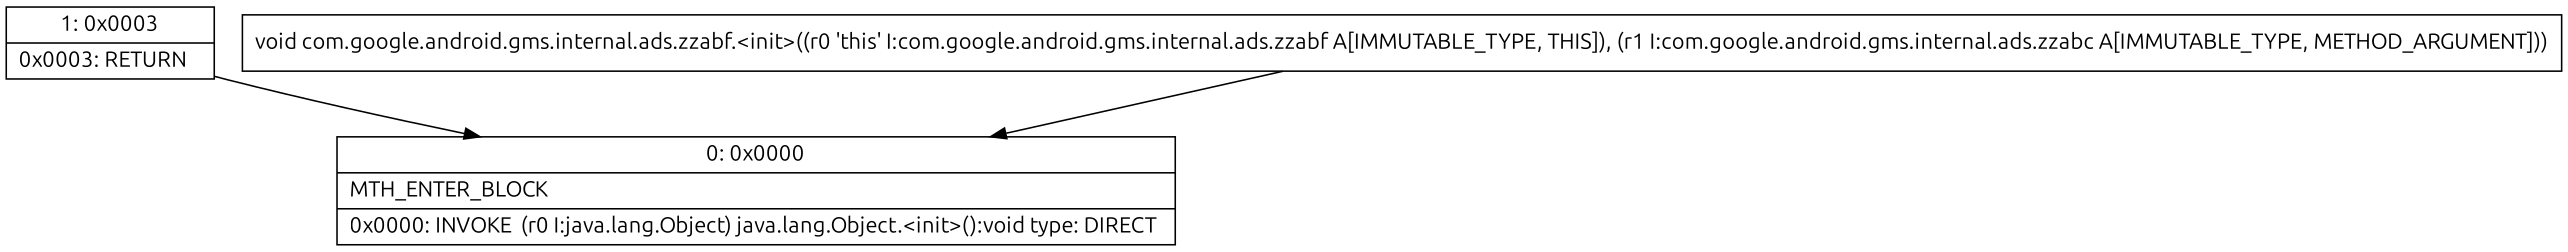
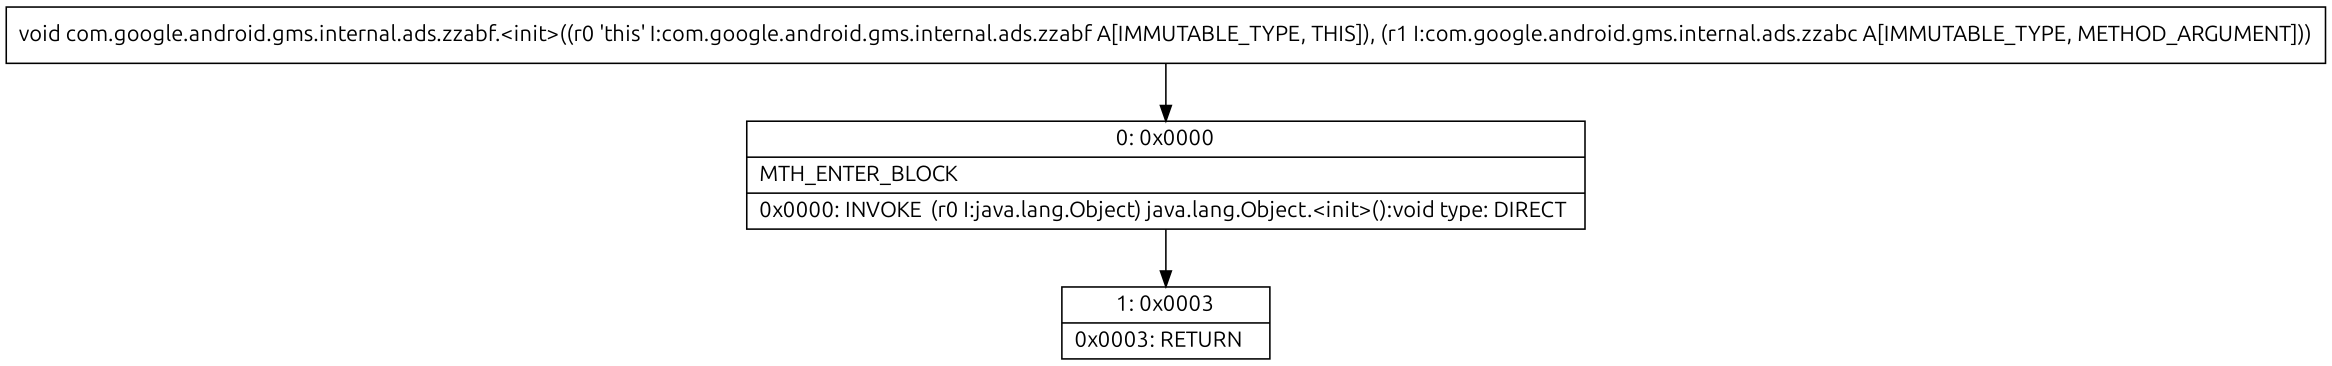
edge "1: 0x0003" -> "0: 0x0000": reversed
